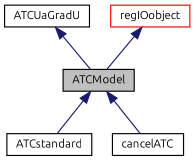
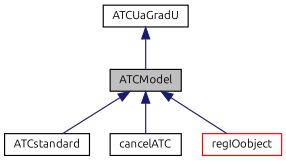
edge "ATCModel" -> "regIOobject": reversed
